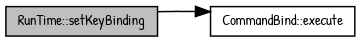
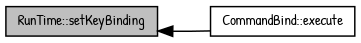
edge "RunTime::setKeyBinding" -> "CommandBind::execute": reversed
